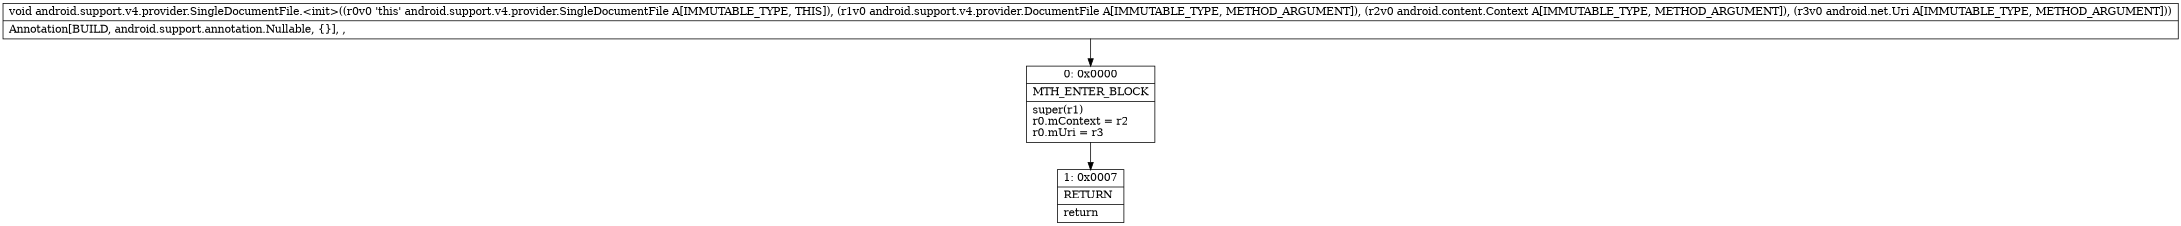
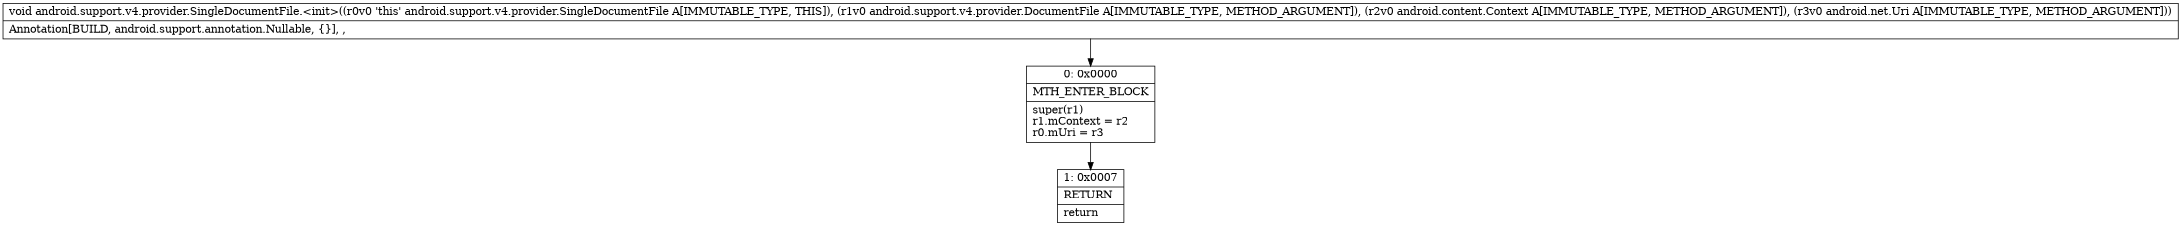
node "0: 0x0000": text "r0.mContext = r2" -> "r1.mContext = r2"
